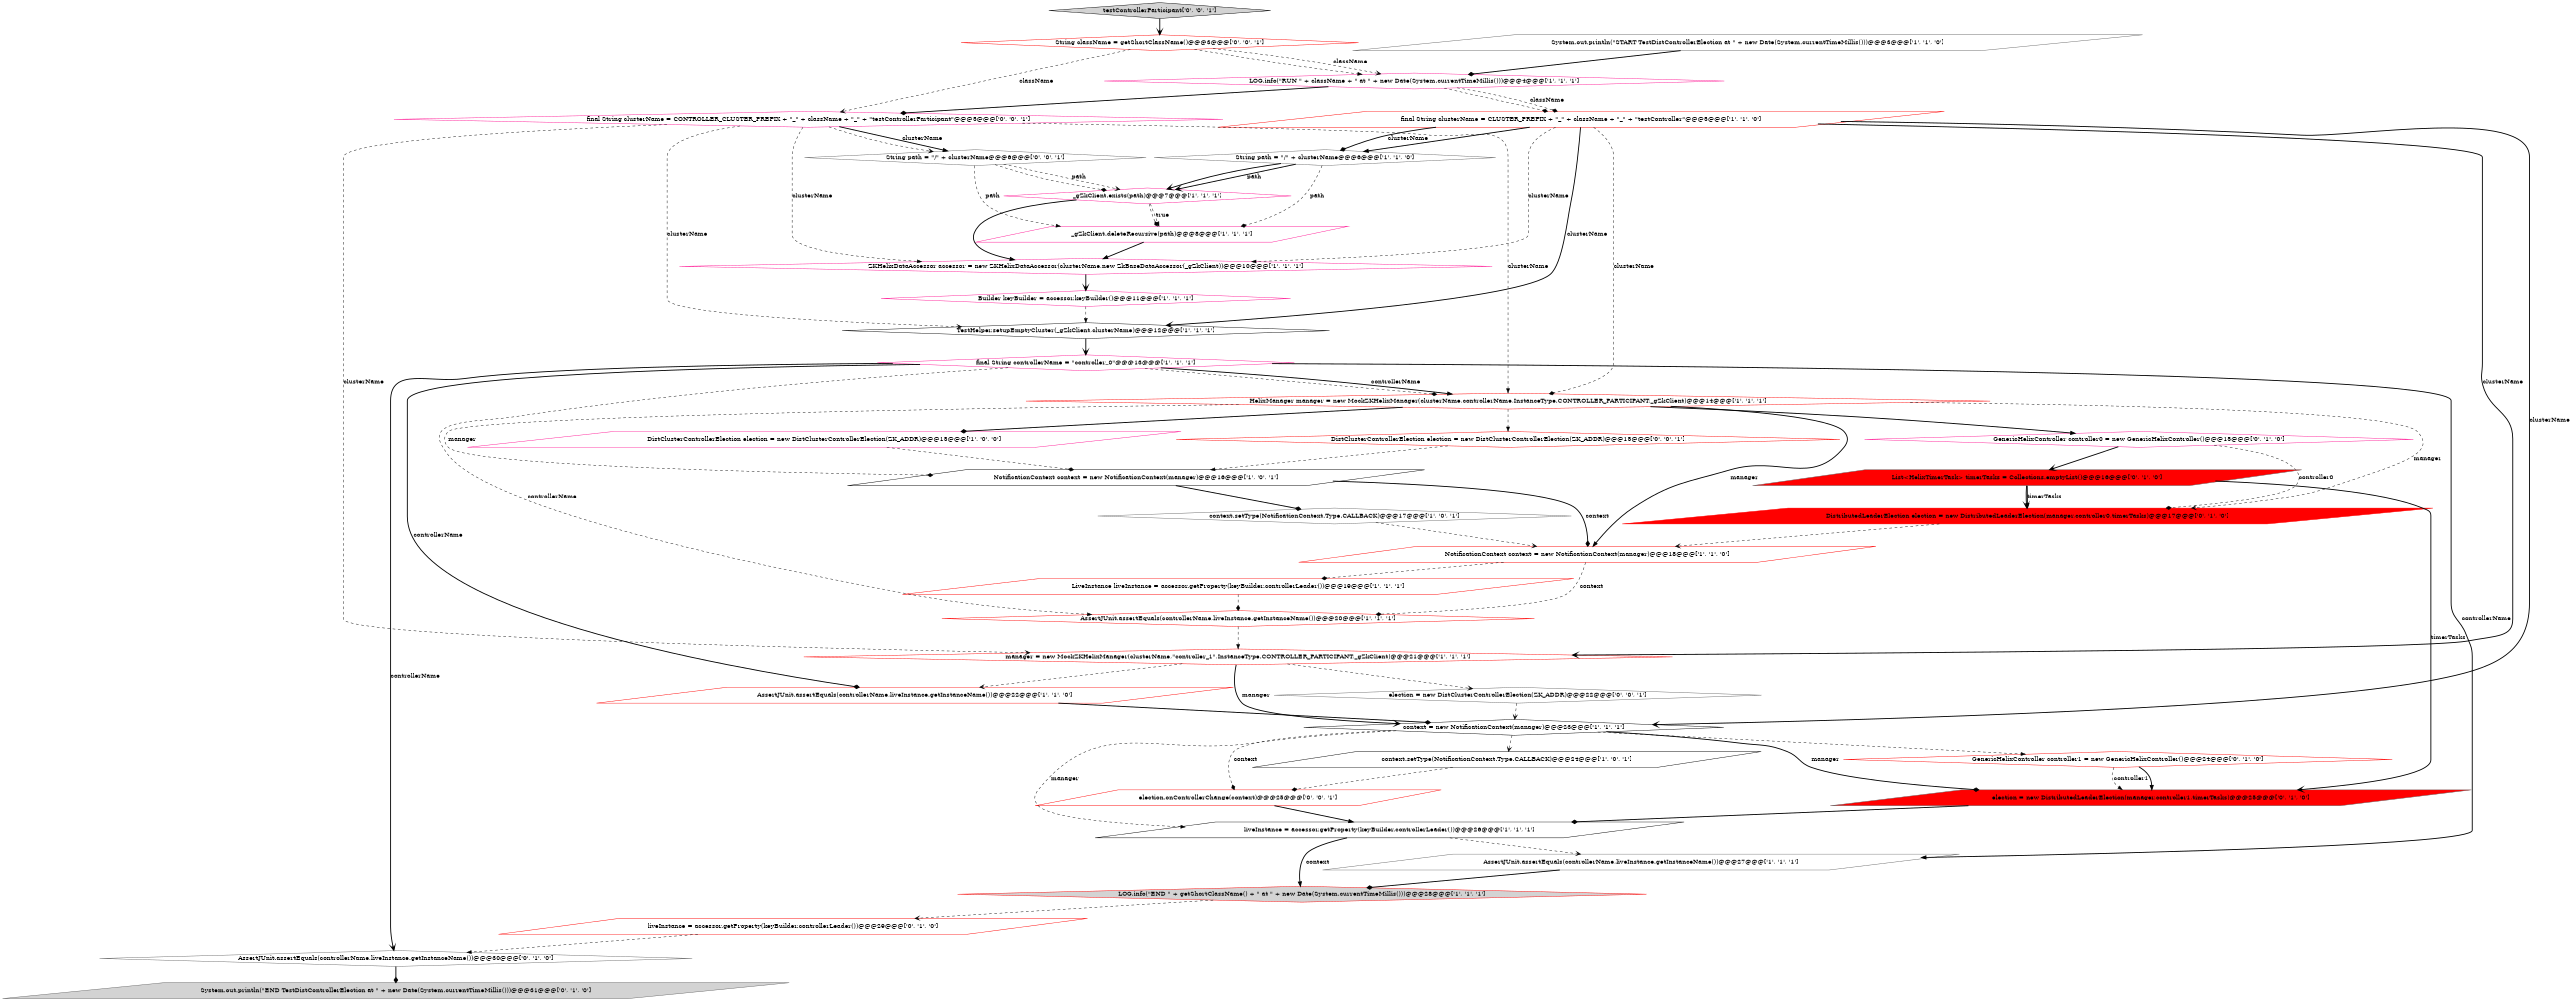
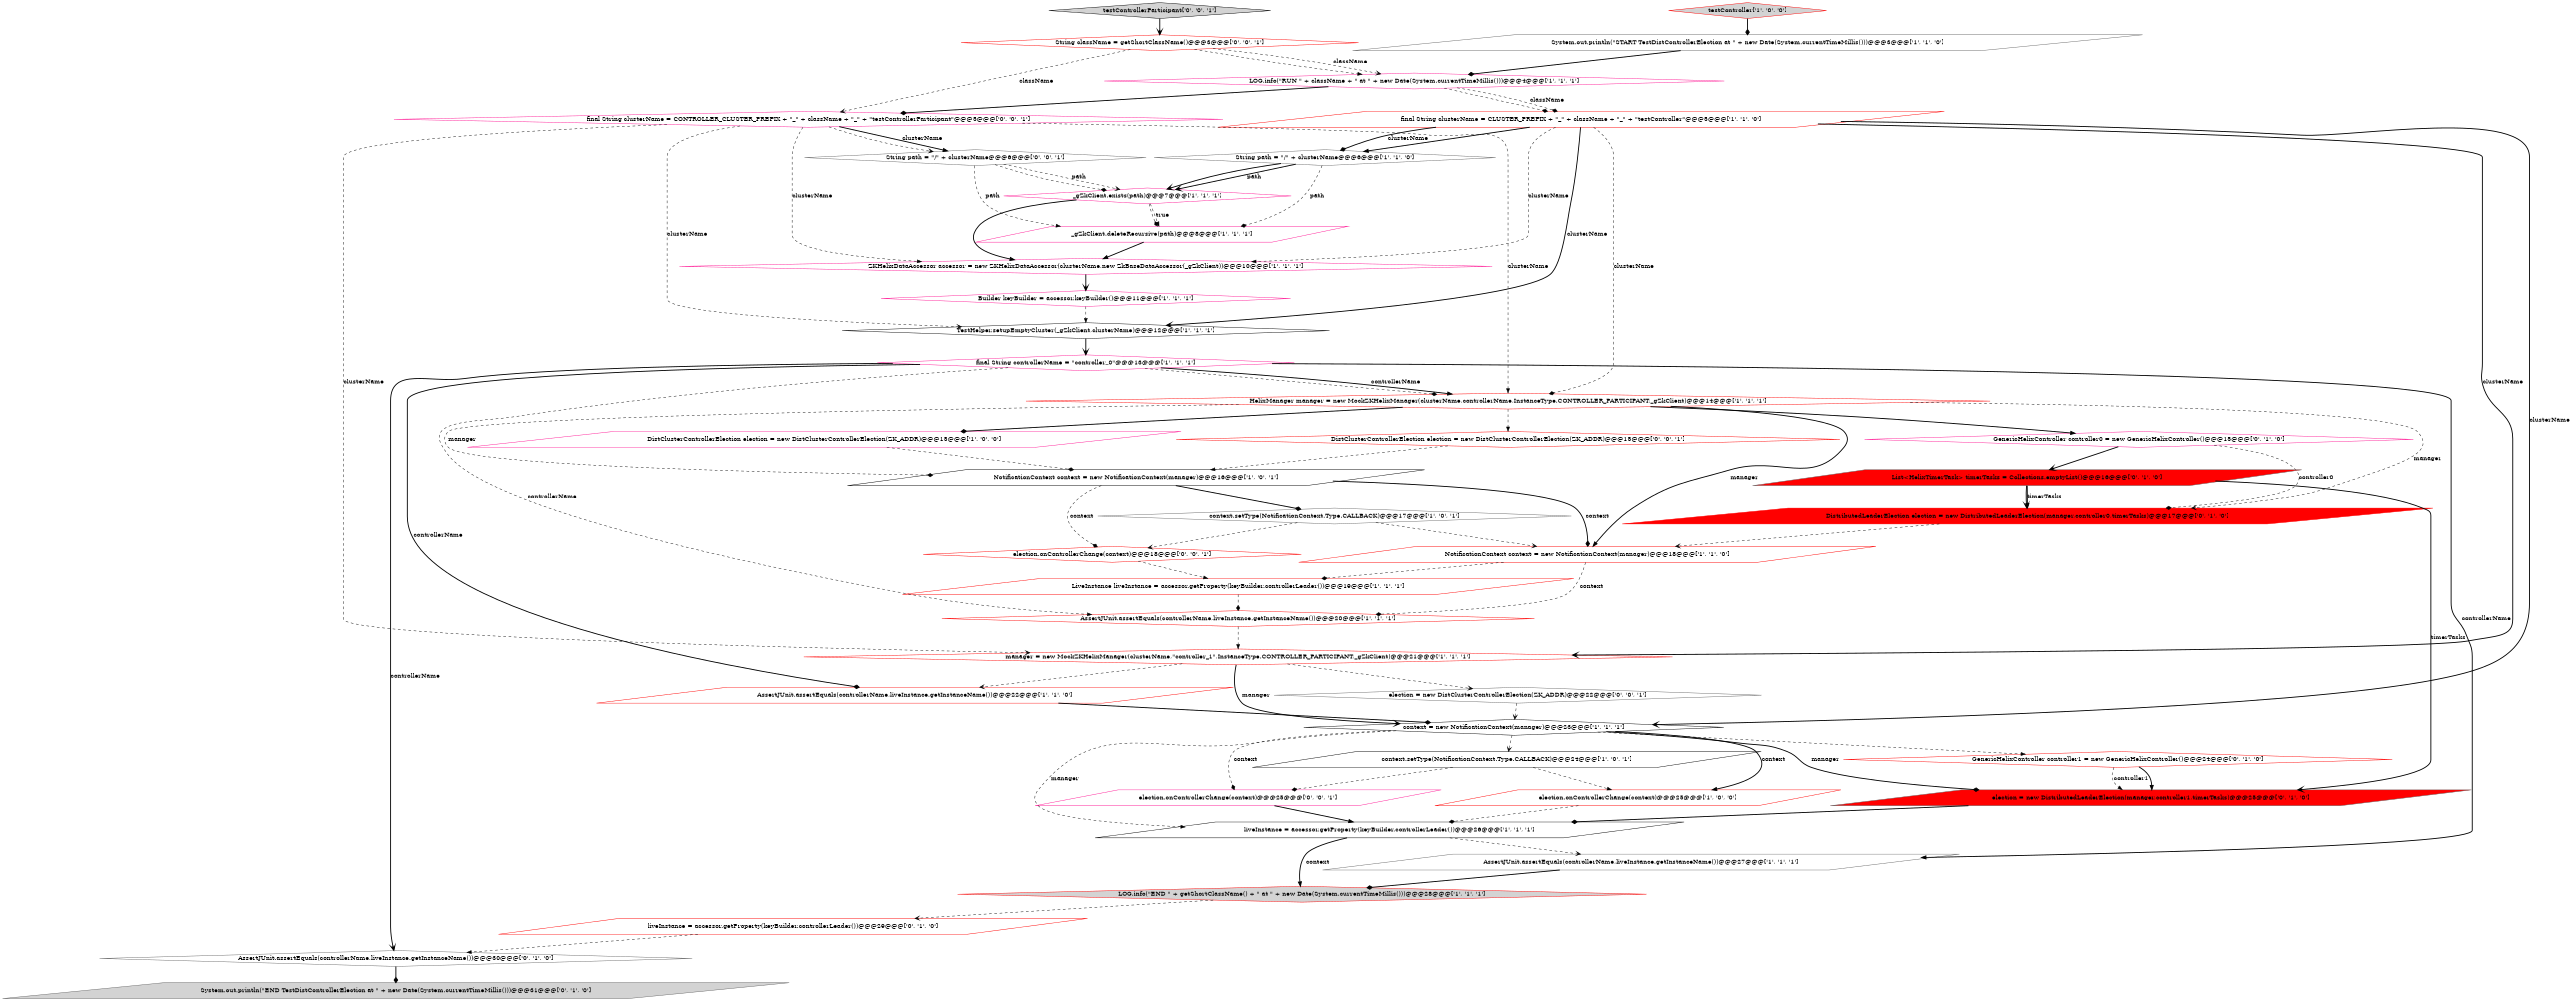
node "testController['1', '0', '0']": added
node "election.onControllerChange(context)@@@18@@@['0', '0', '1']": added
node "election.onControllerChange(context)@@@25@@@['0', '0', '1']": color red -> deeppink
node "election.onControllerChange(context)@@@25@@@['1', '0', '0']": added
